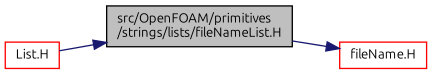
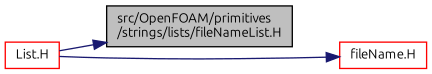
edge "src/OpenFOAM/primitives /strings/lists/fileNameList.H" -> "fileName.H": now "List.H" -> "fileName.H"
